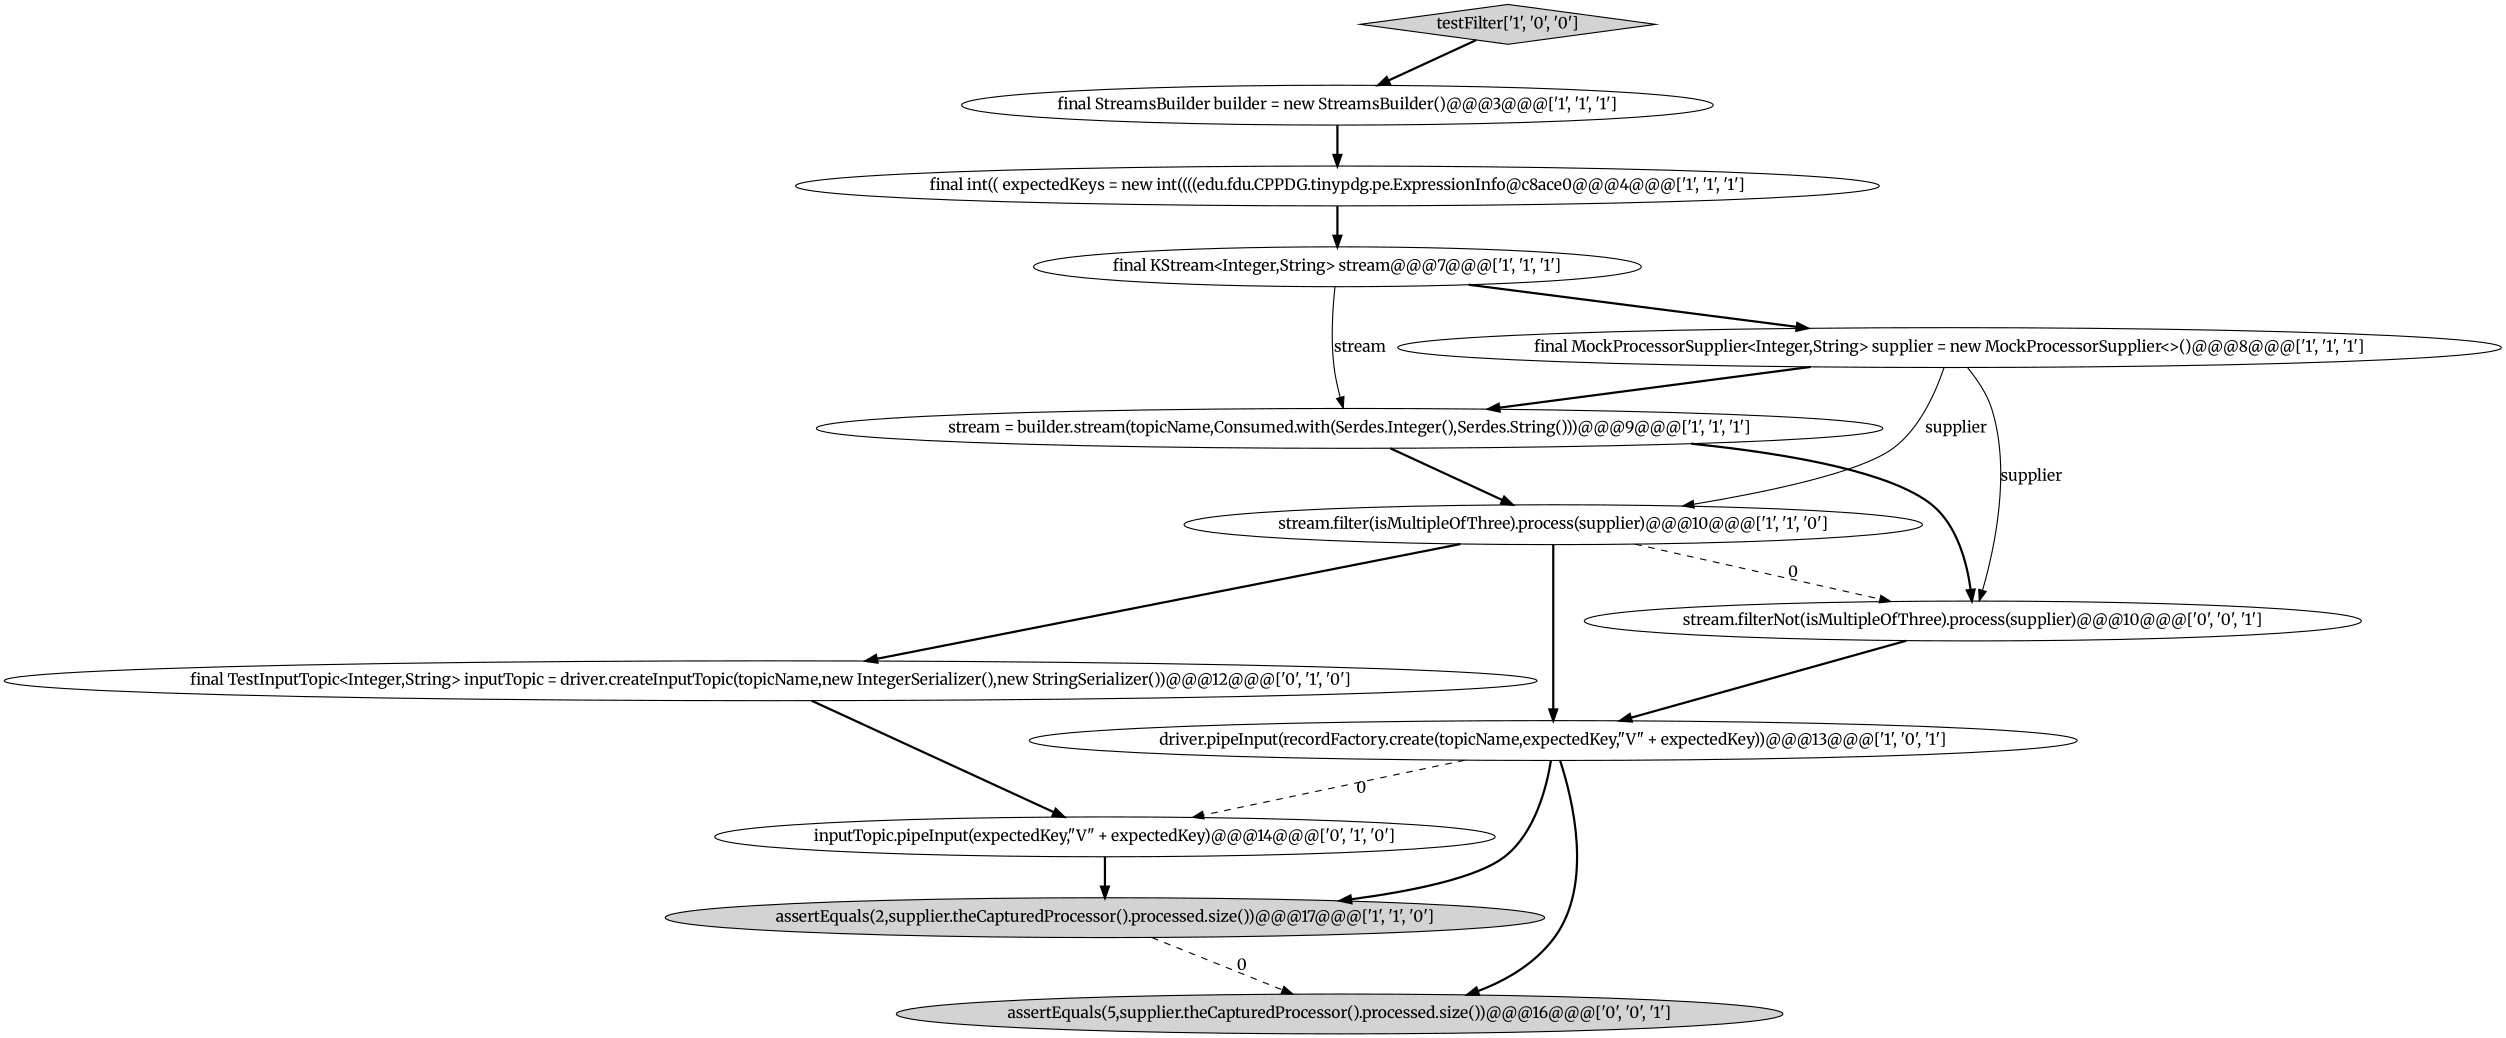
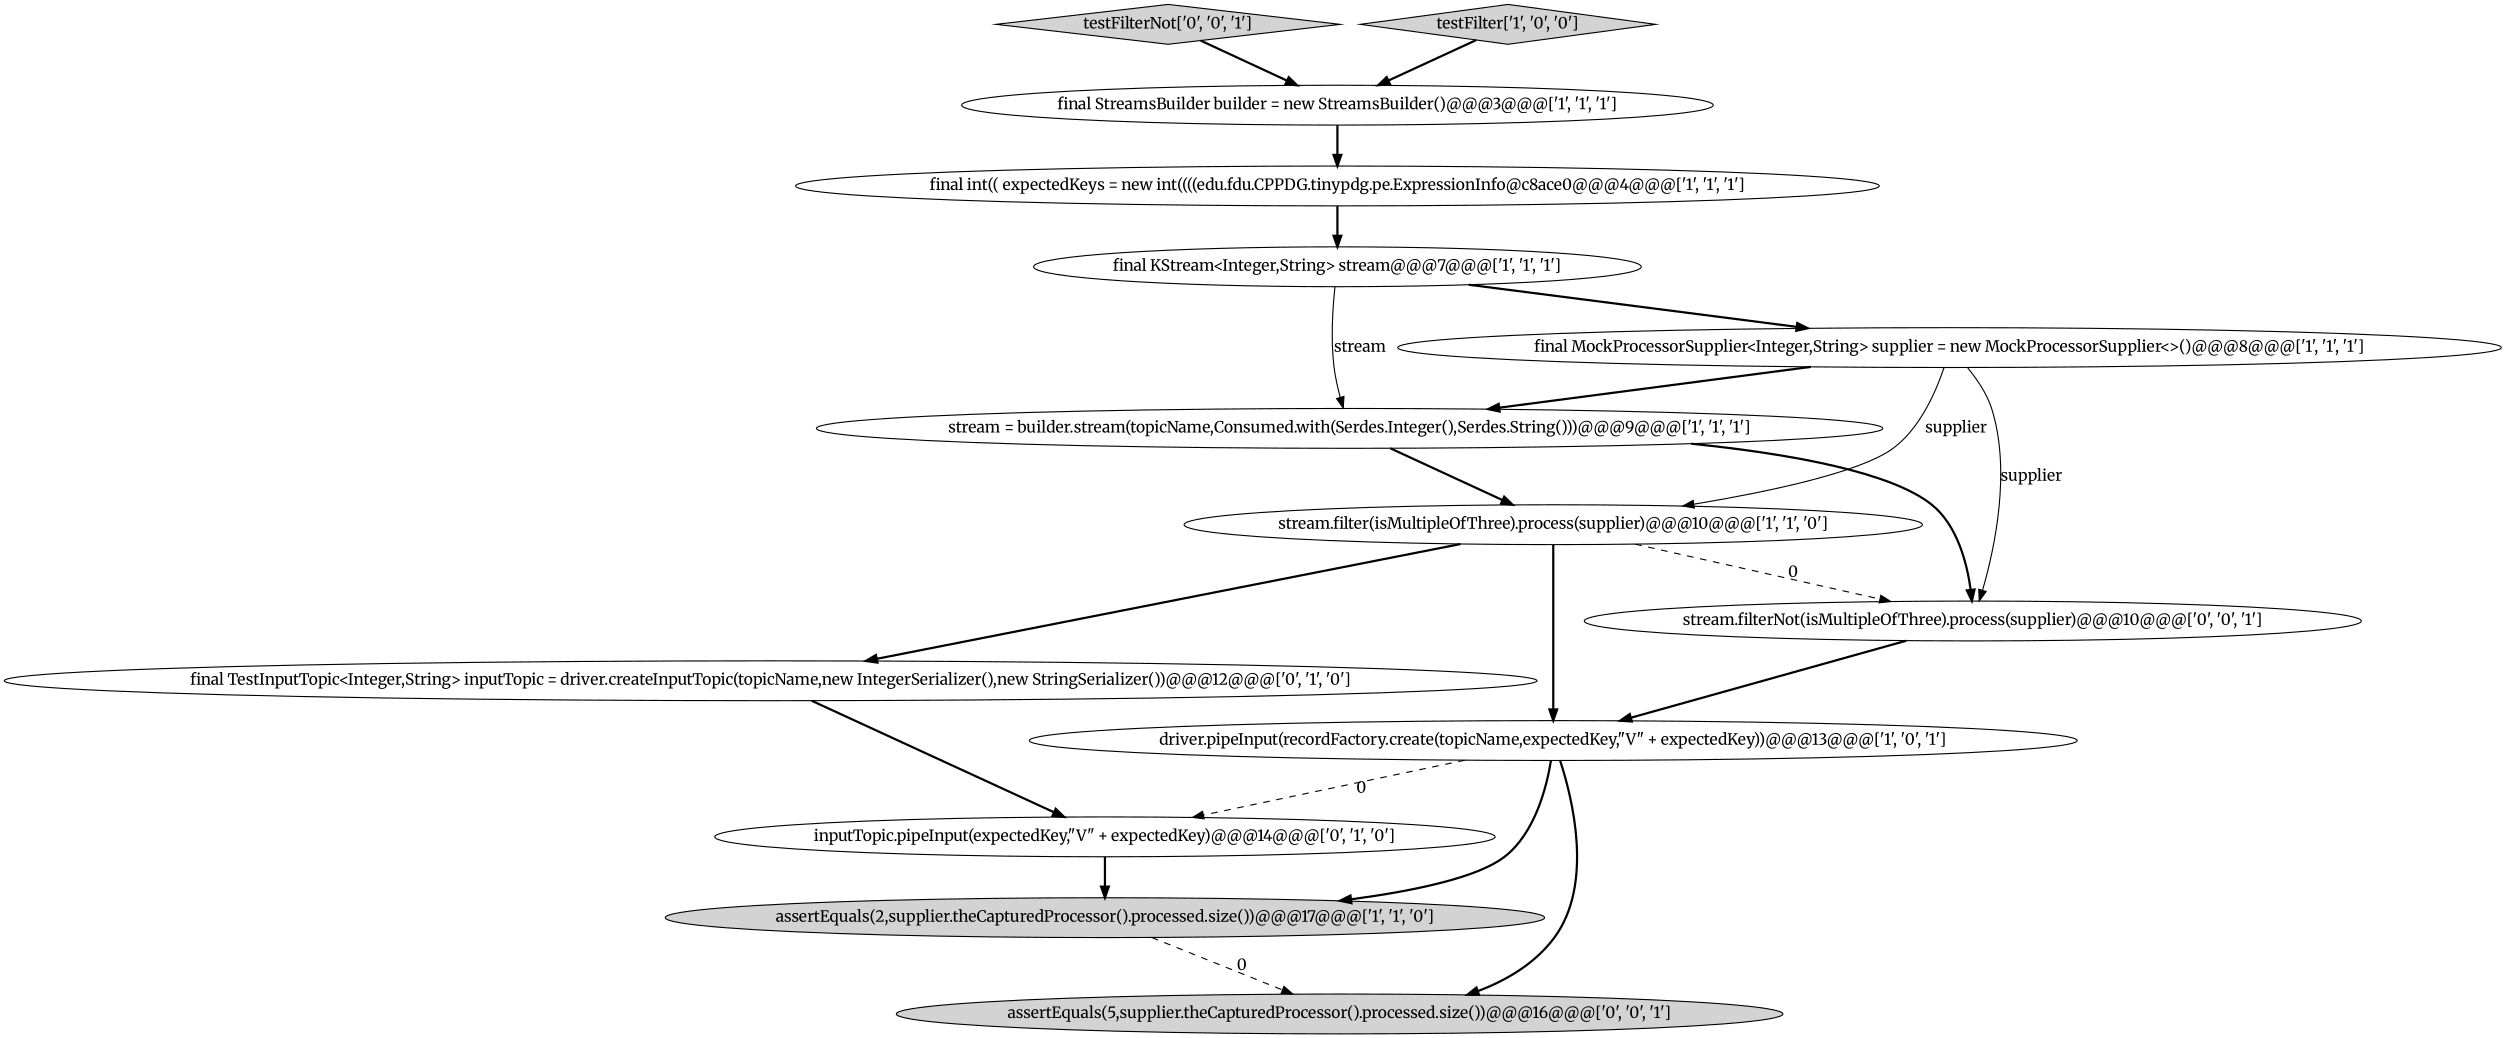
node "testFilterNot['0', '0', '1']": added
